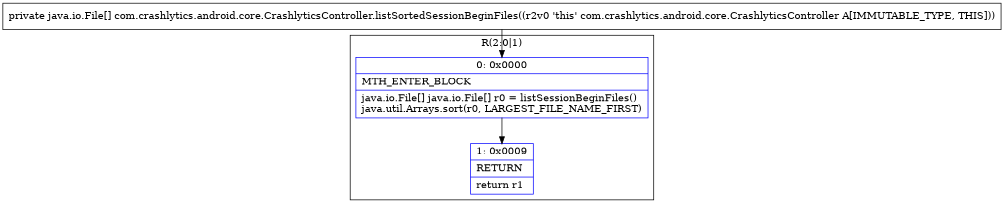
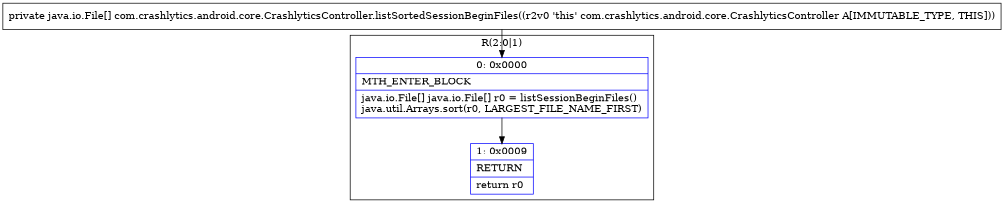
node "1: 0x0009": text "return r1" -> "return r0"
